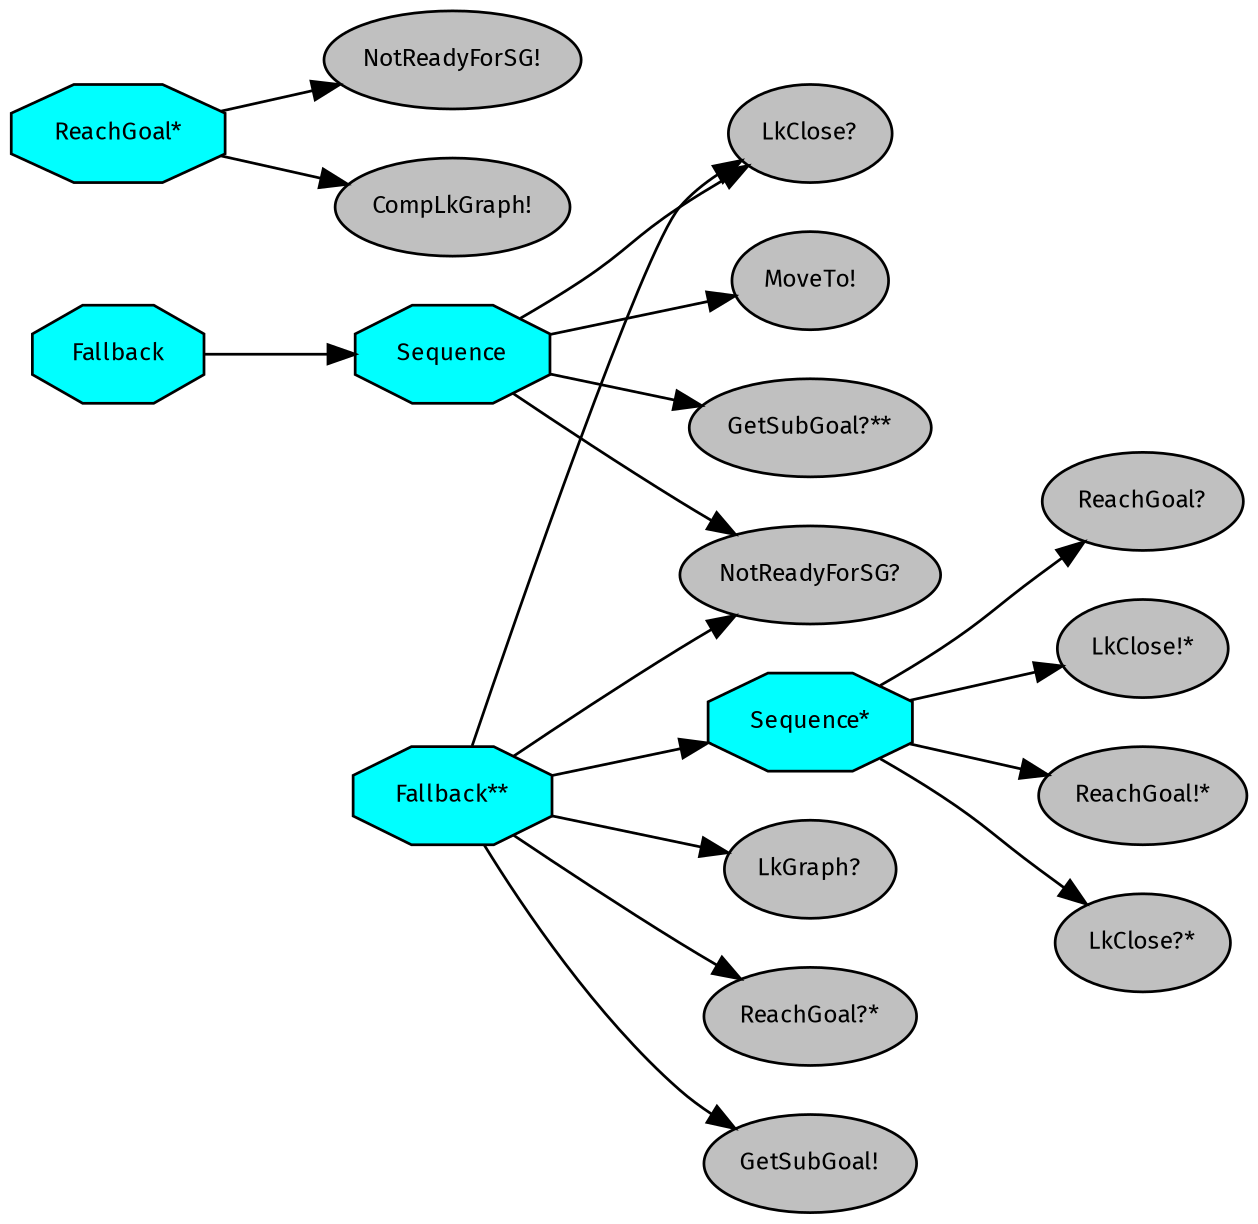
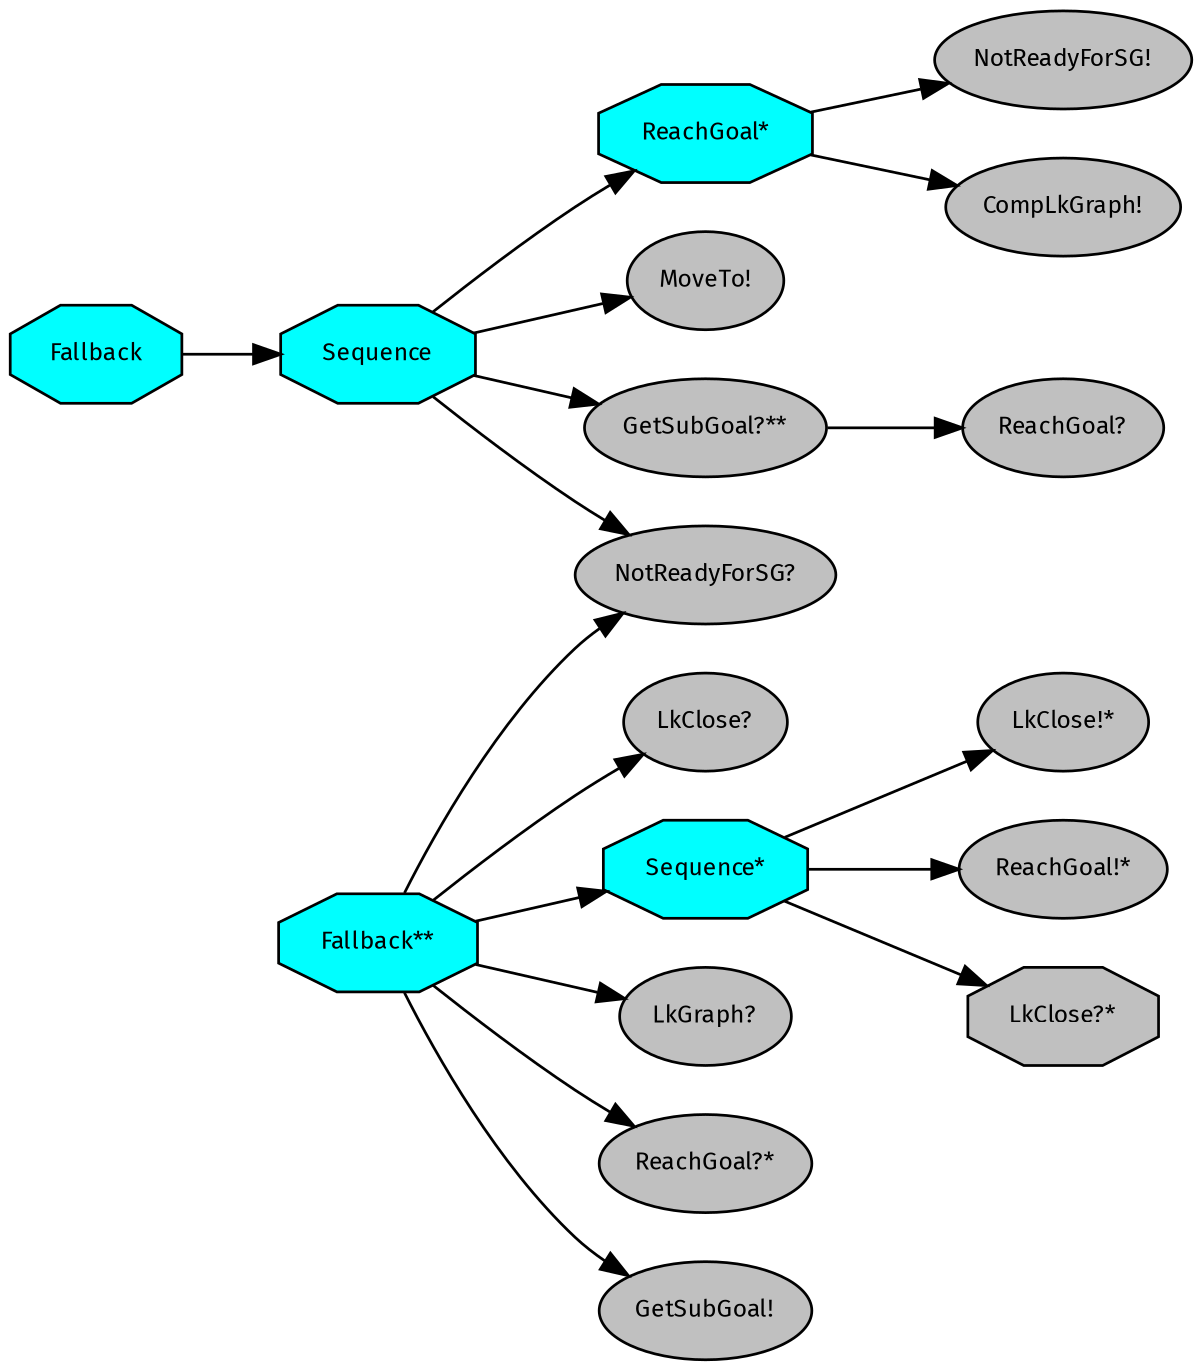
edge "Sequence" -> "LkClose?": now "Sequence" -> "ReachGoal*"
edge "Sequence*" -> "ReachGoal?": now "GetSubGoal?**" -> "ReachGoal?"
node "LkClose?*": shape ellipse -> octagon
